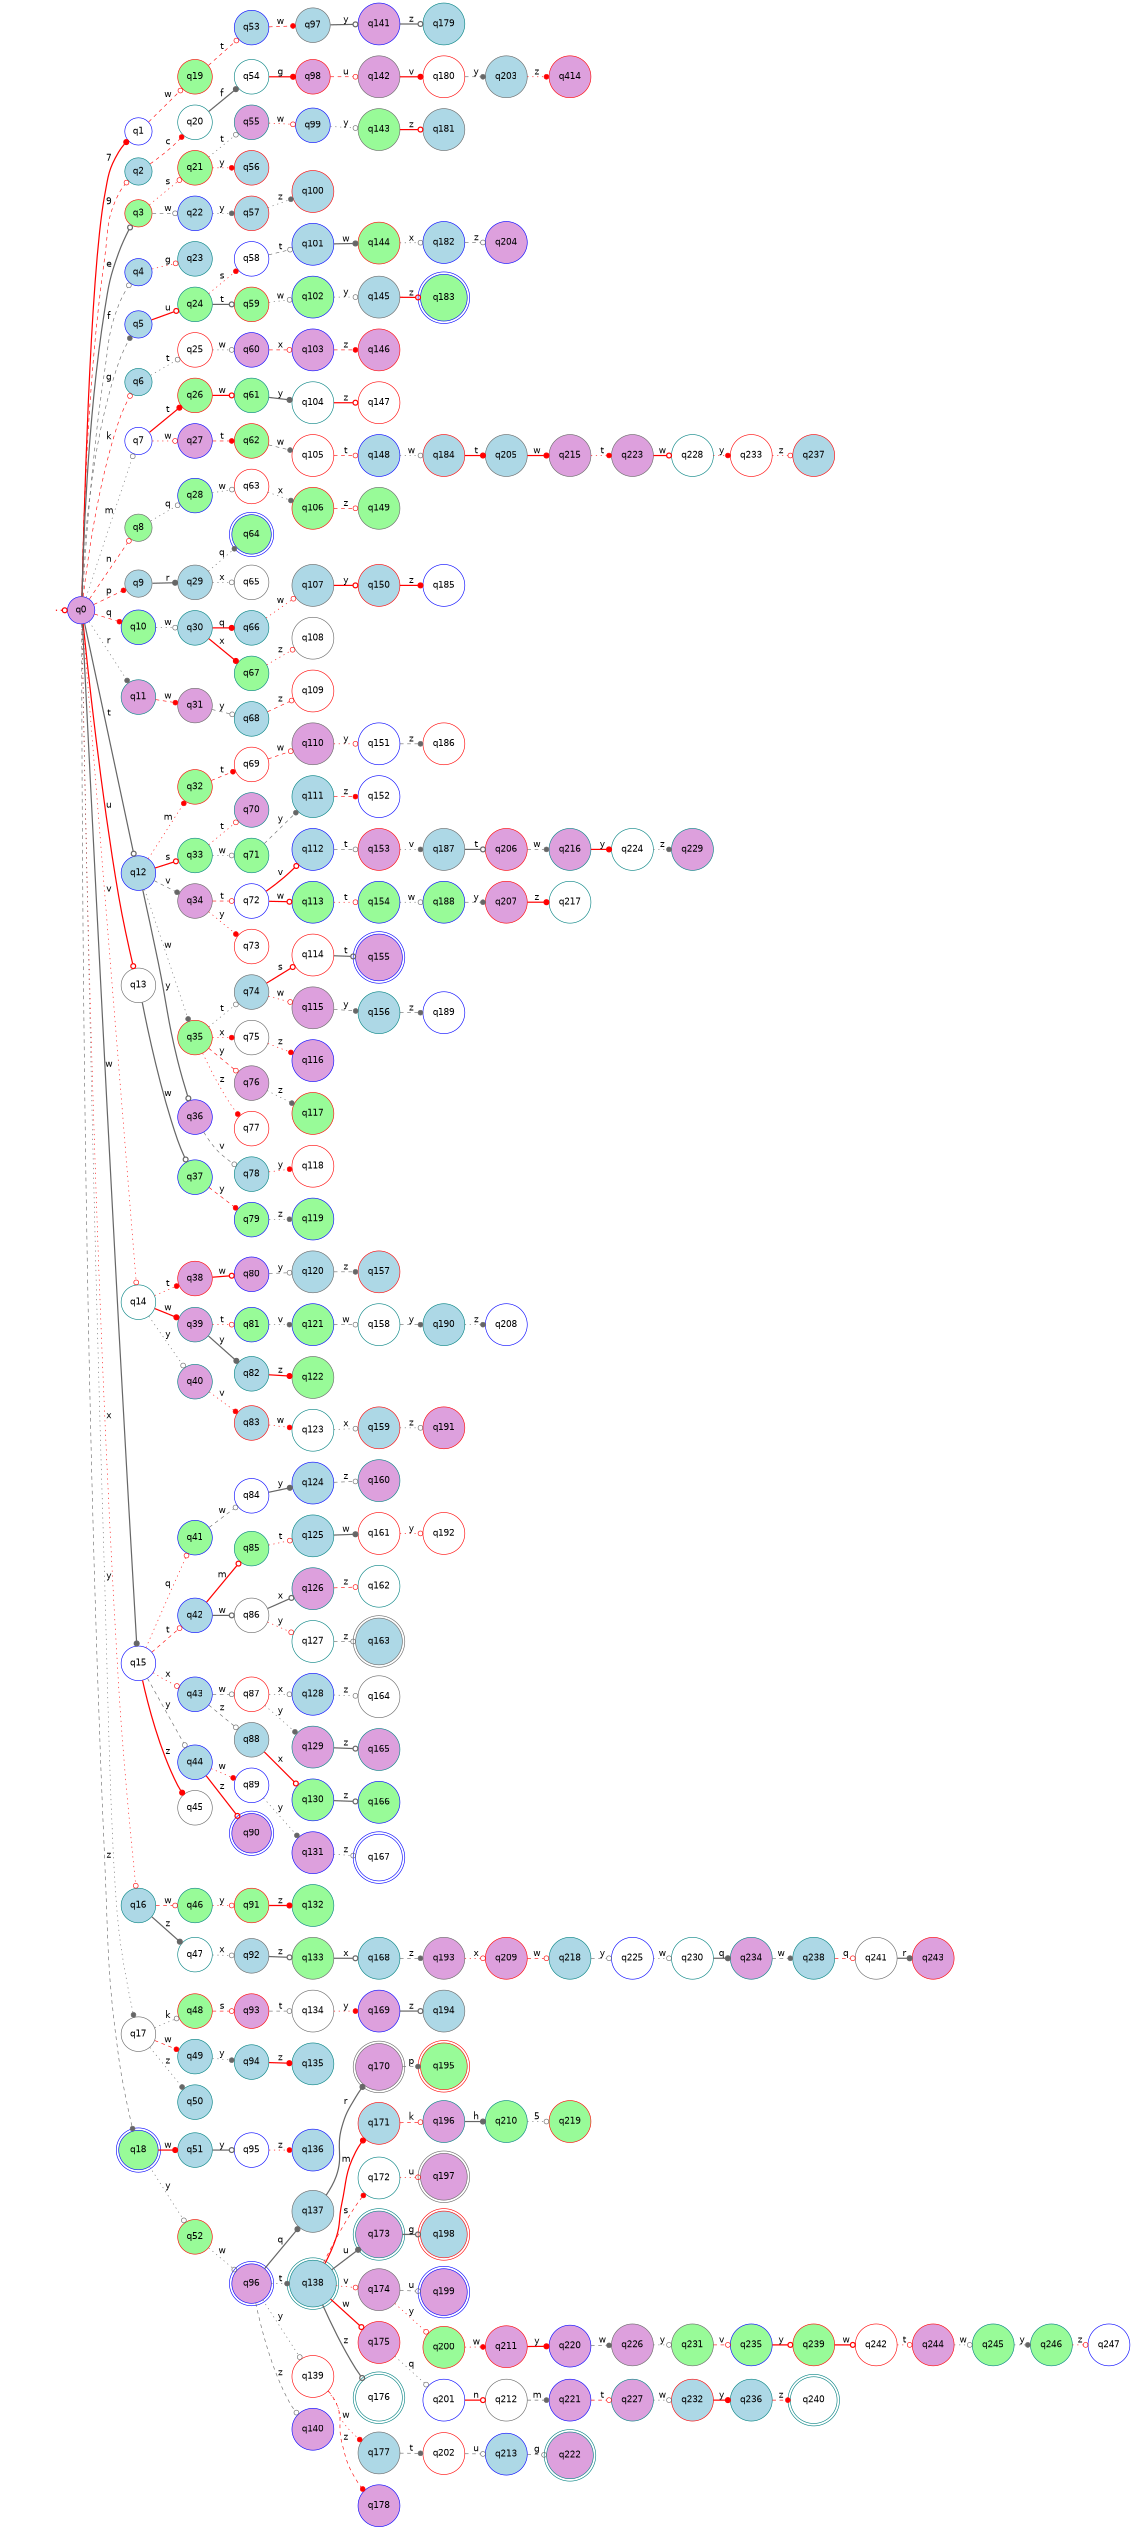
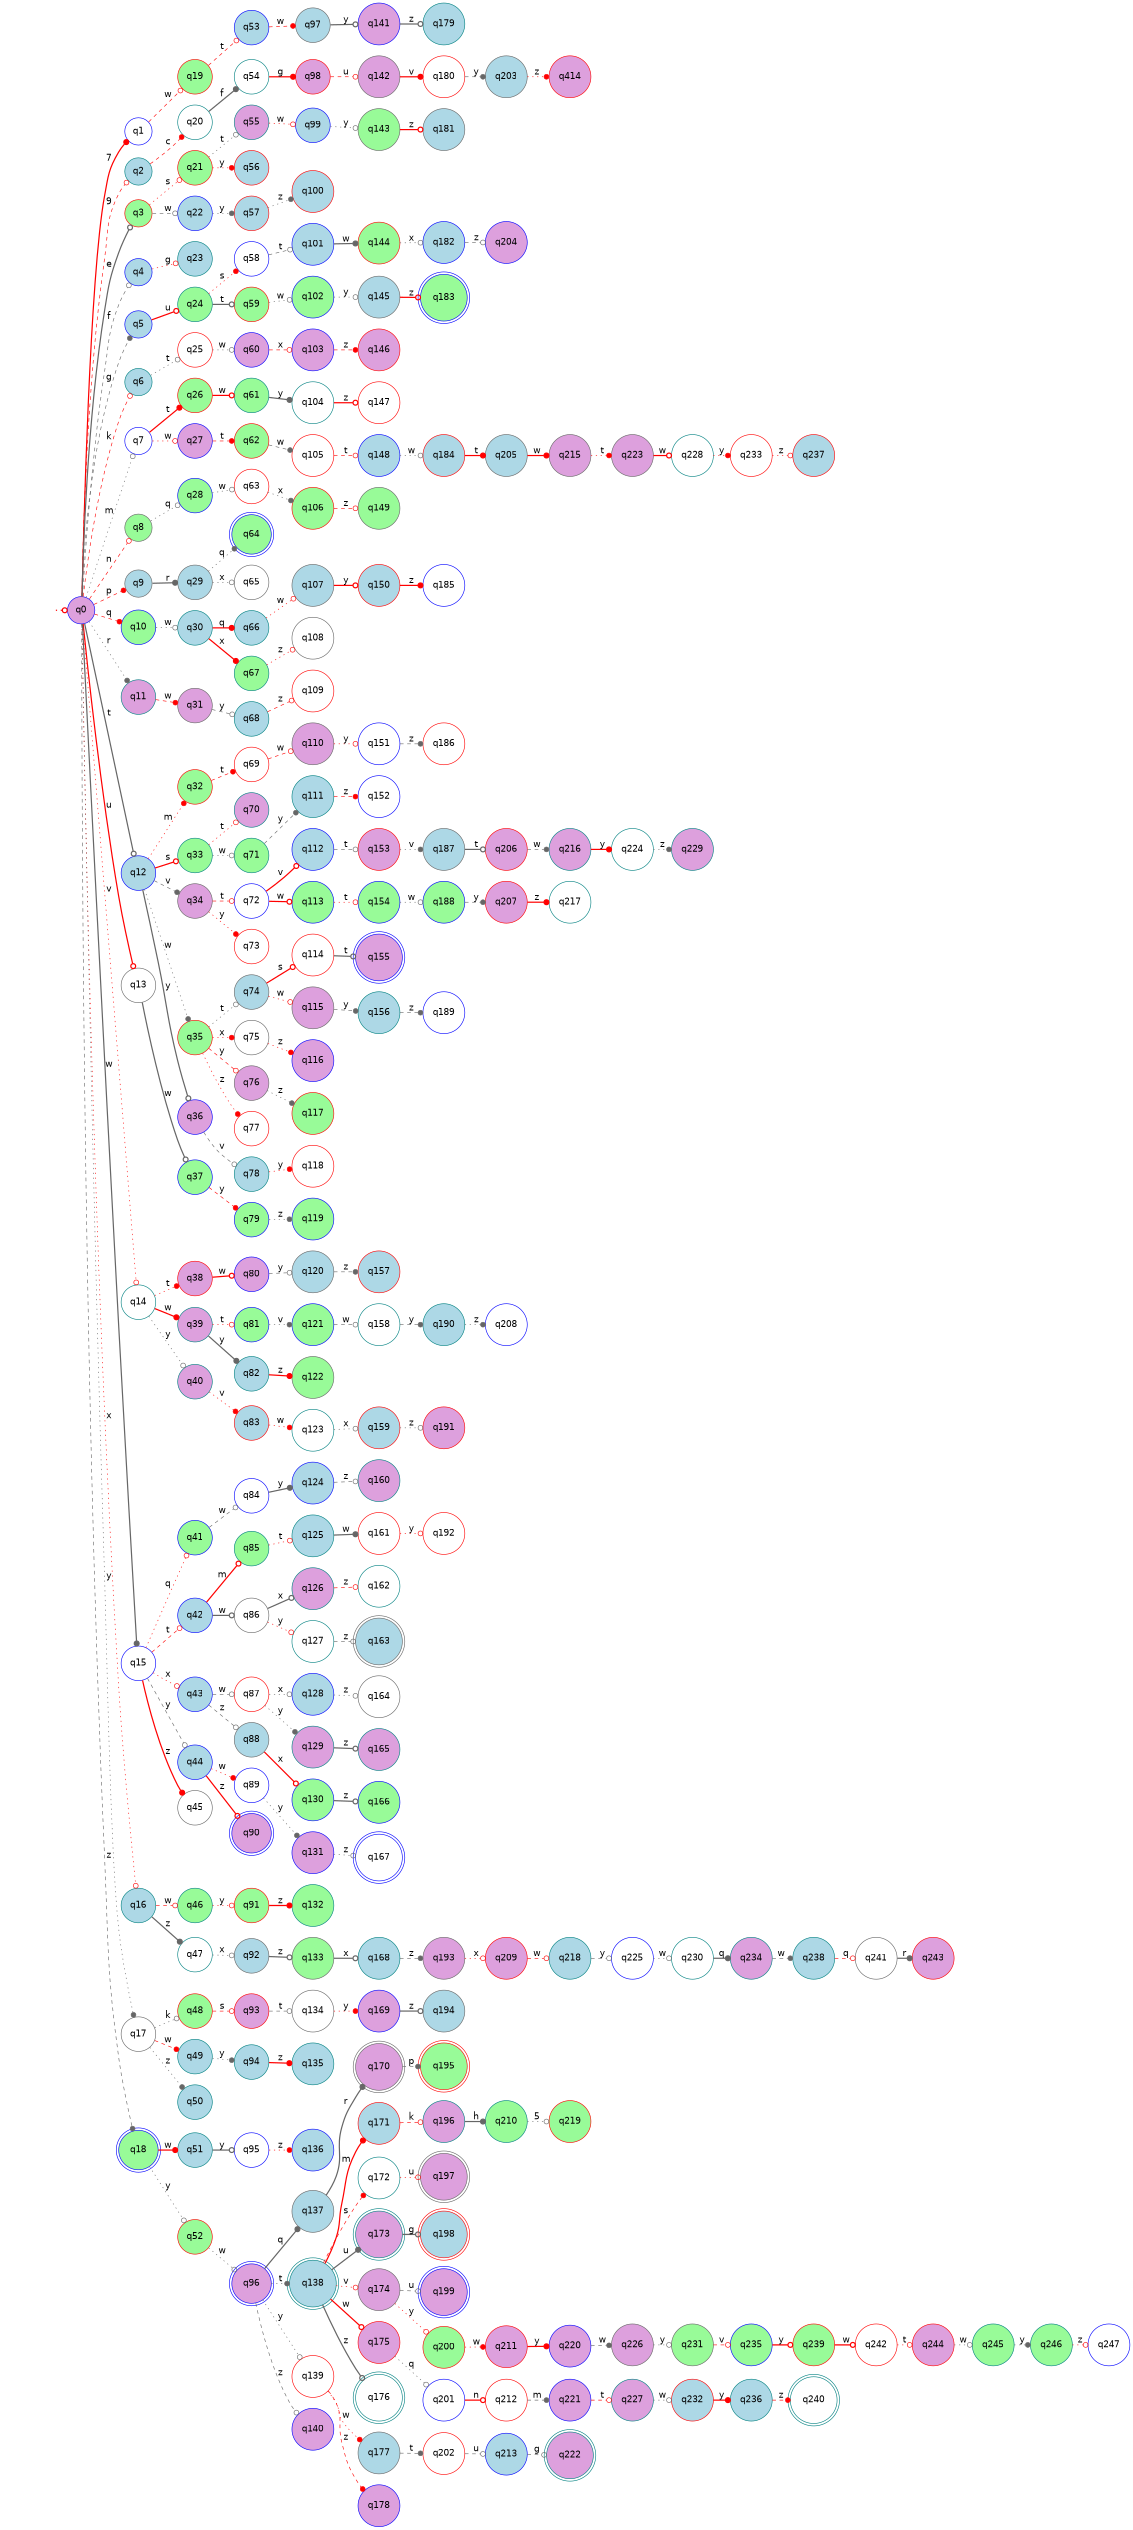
node "q212": color gray40 -> red
